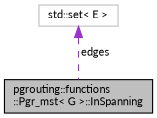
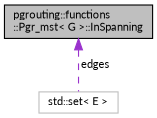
edge "pgrouting::functions ::Pgr_mst< G >::InSpanning" -> "std::set< E >": reversed
